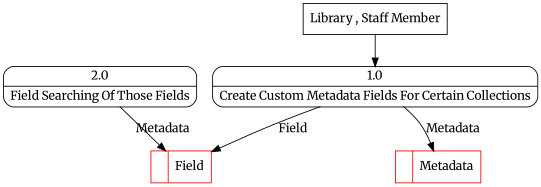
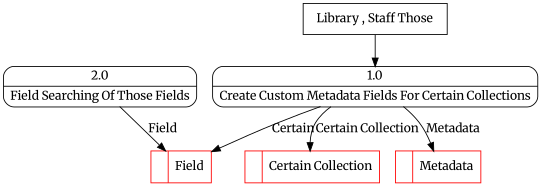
node "Library , Staff Member": label "Library , Staff Member" -> "Library , Staff Those"
edge "2.0" -> "Field": label "Metadata" -> "Field"
edge "1.0" -> "Field": label "Field" -> "Certain"
node "Certain Collection": added
